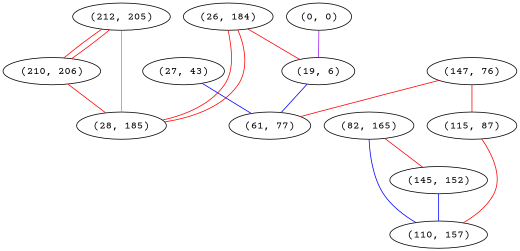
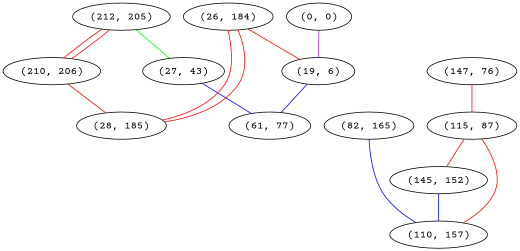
edge "(212, 205)" -- "(28, 185)": now "(212, 205)" -- "(27, 43)"
edge "(147, 76)" -- "(61, 77)": removed
edge "(82, 165)" -- "(145, 152)": now "(115, 87)" -- "(145, 152)"
